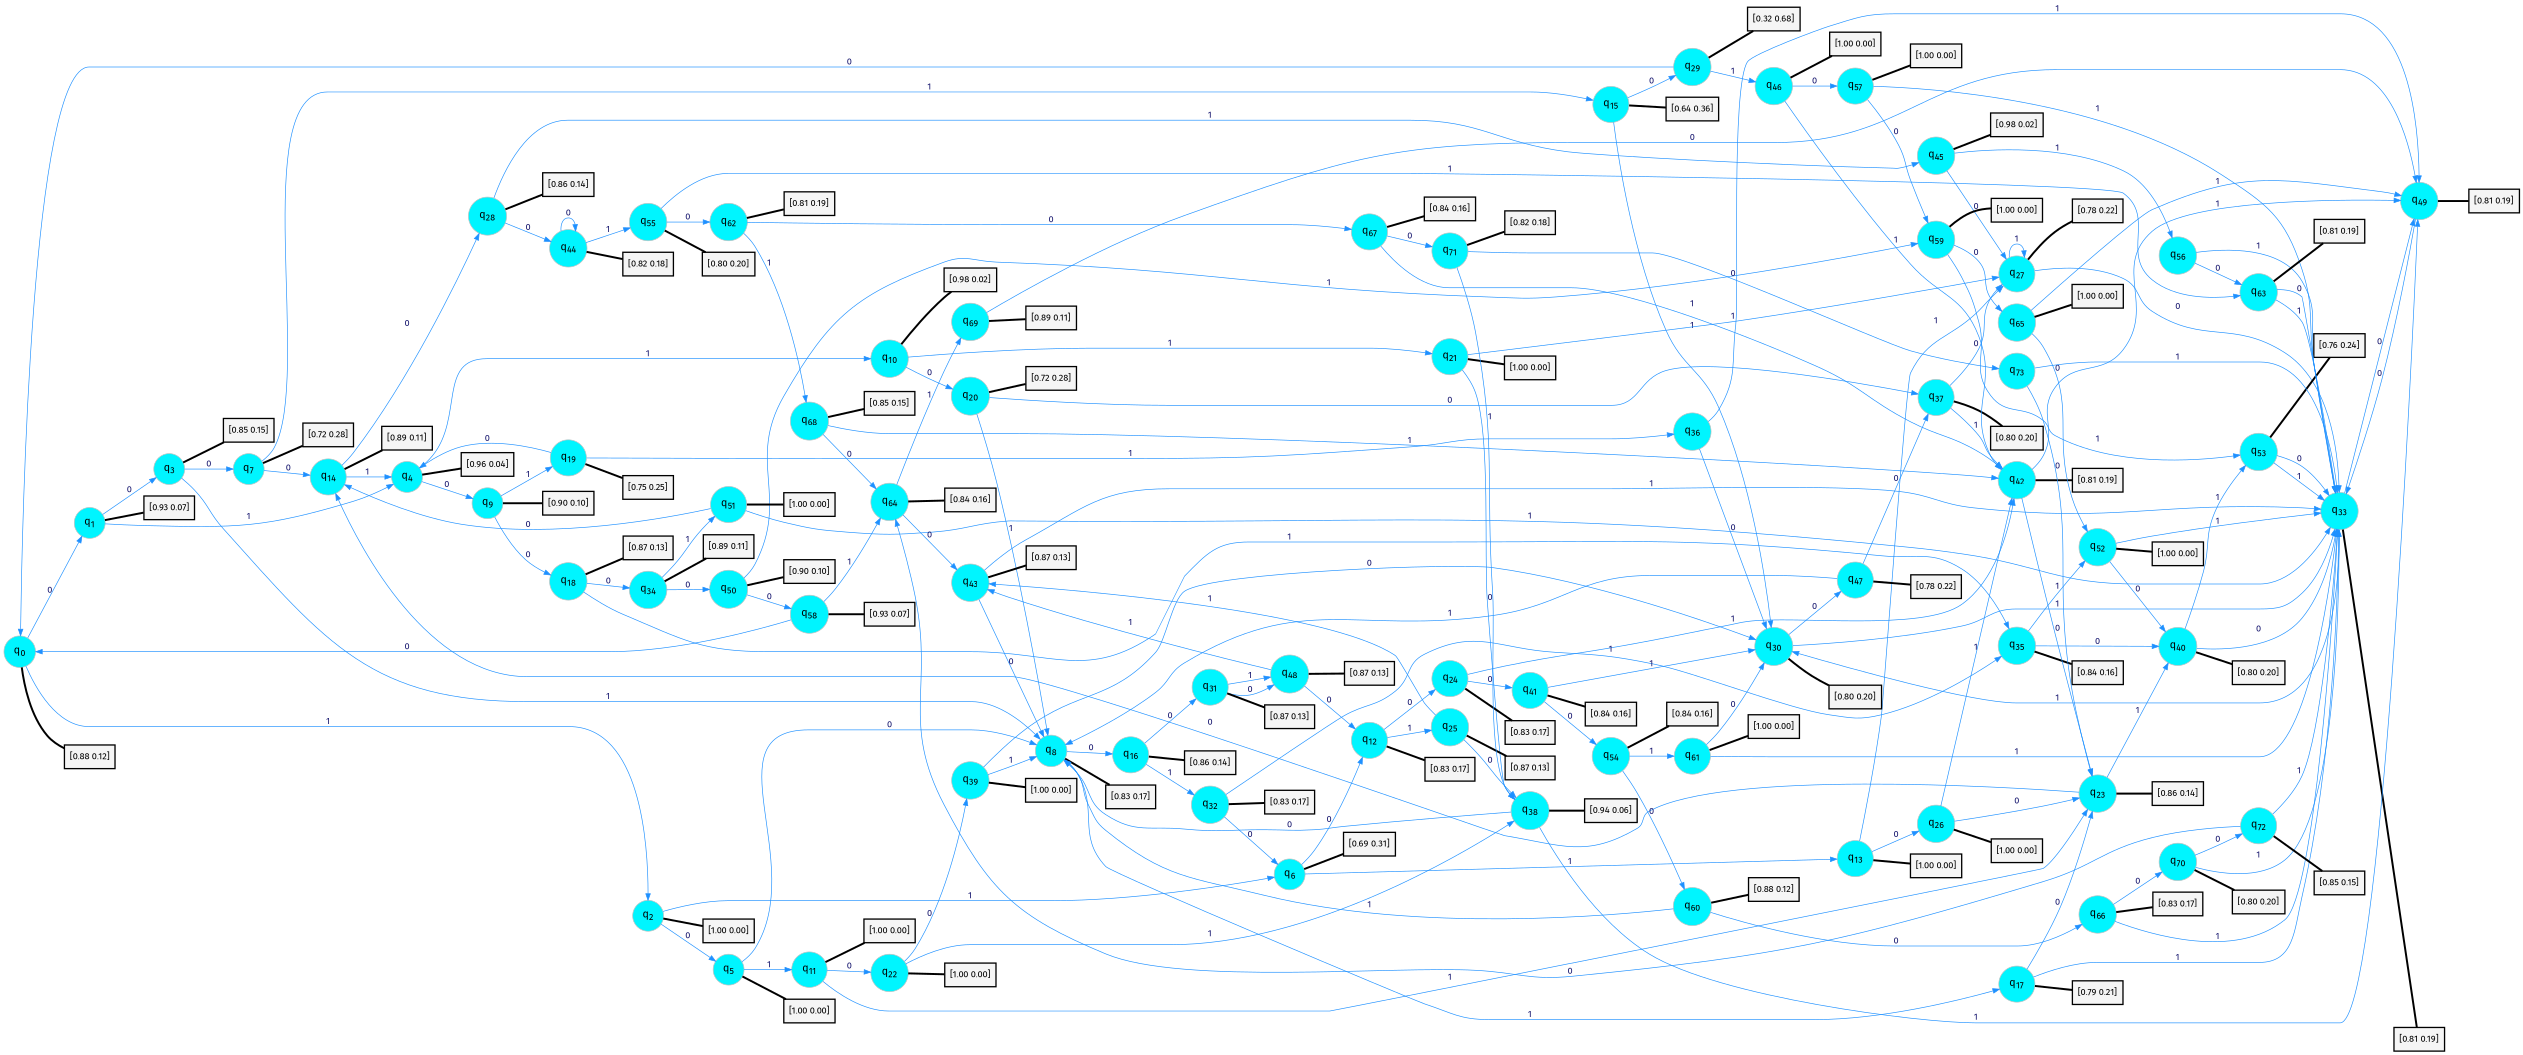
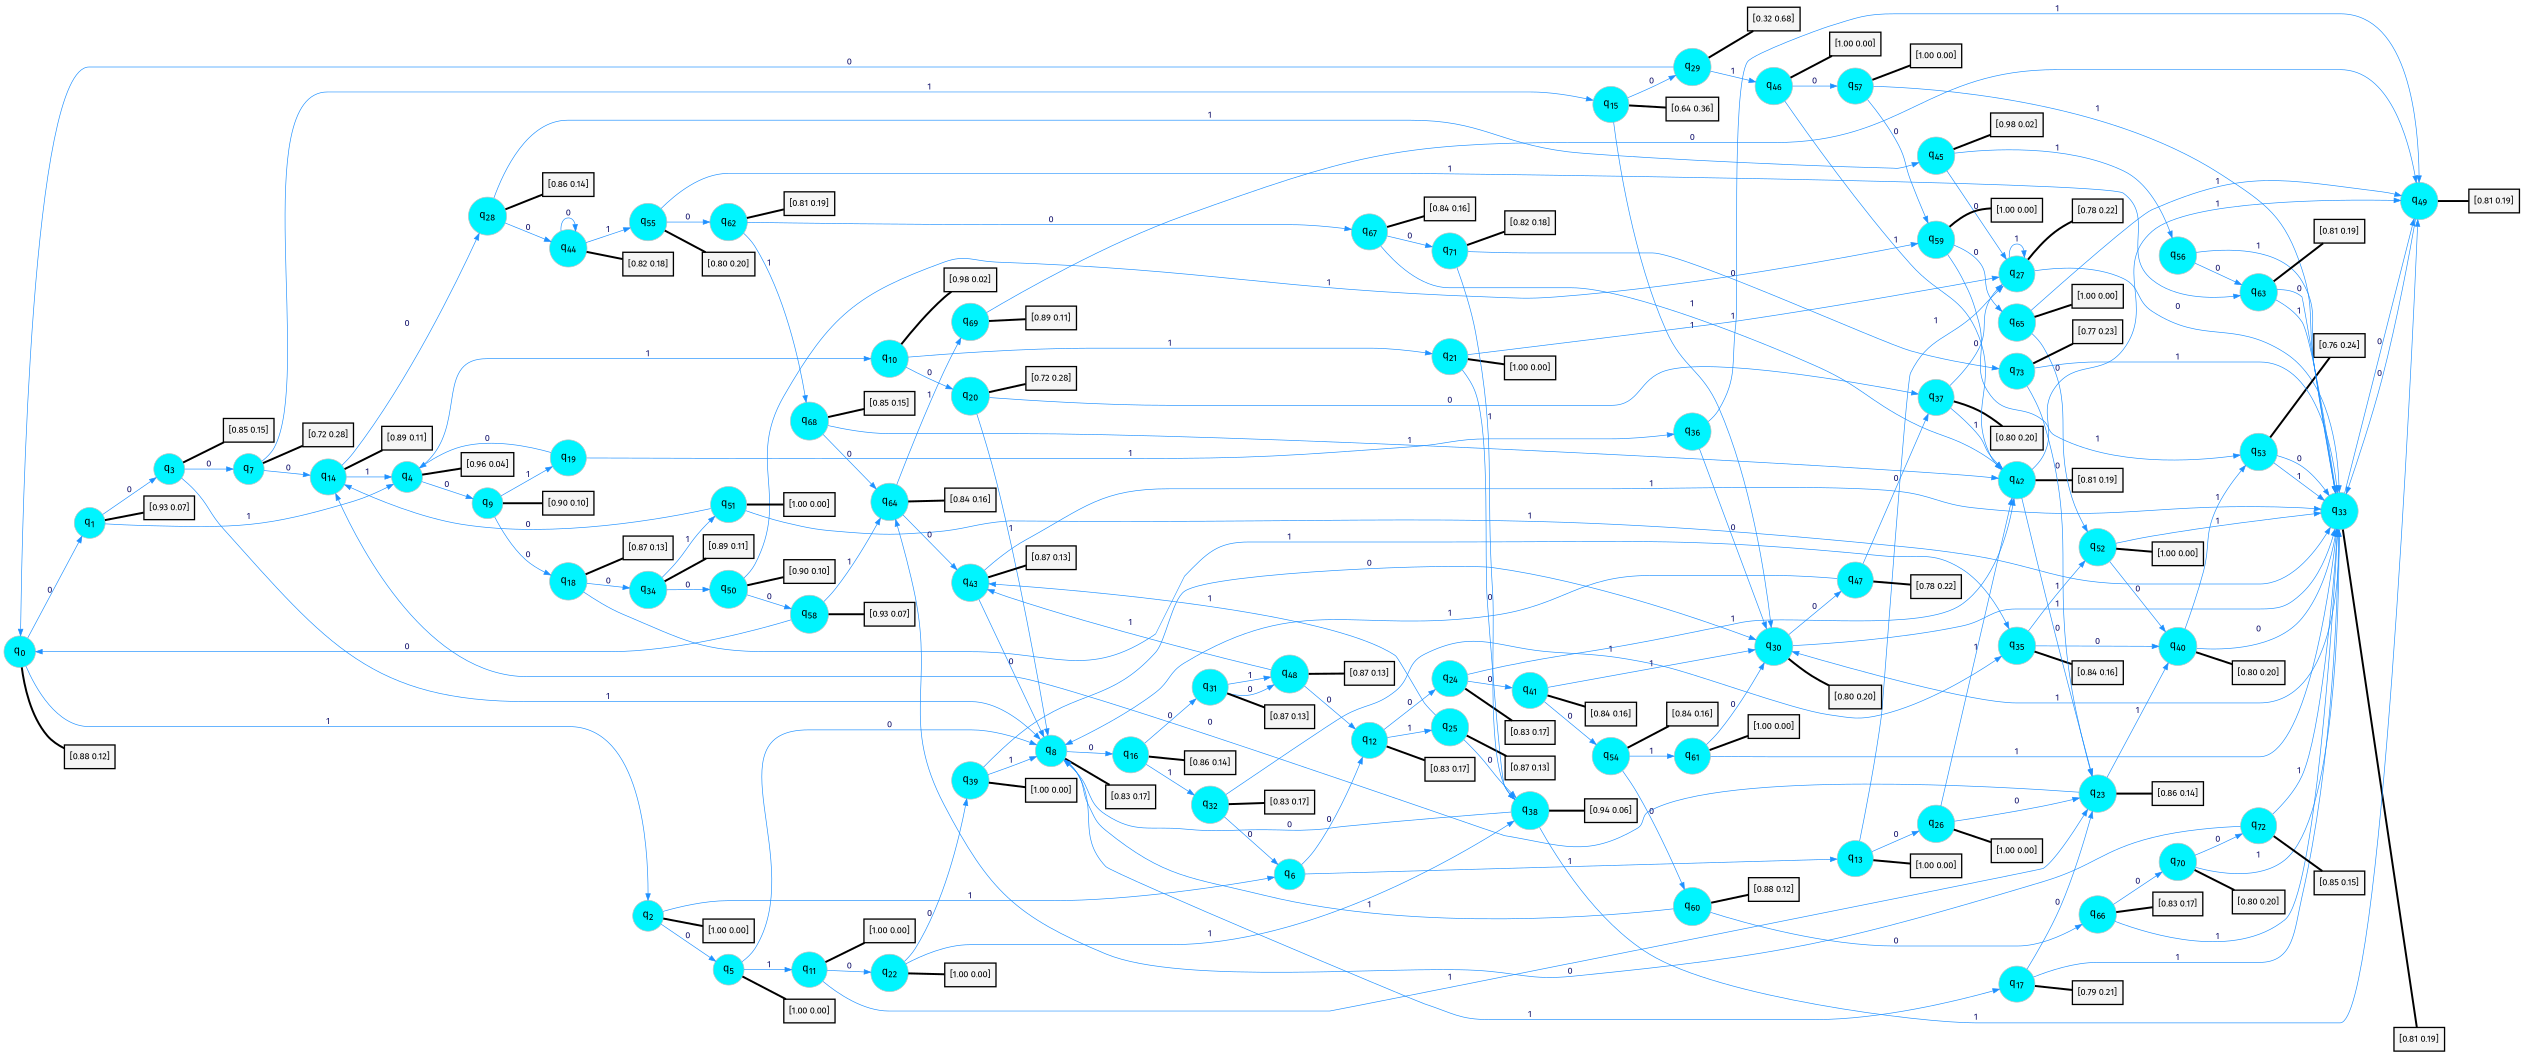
node "[0.77 0.23]": added
node "[0.75 0.25]": removed
node "[0.69 0.31]": removed
